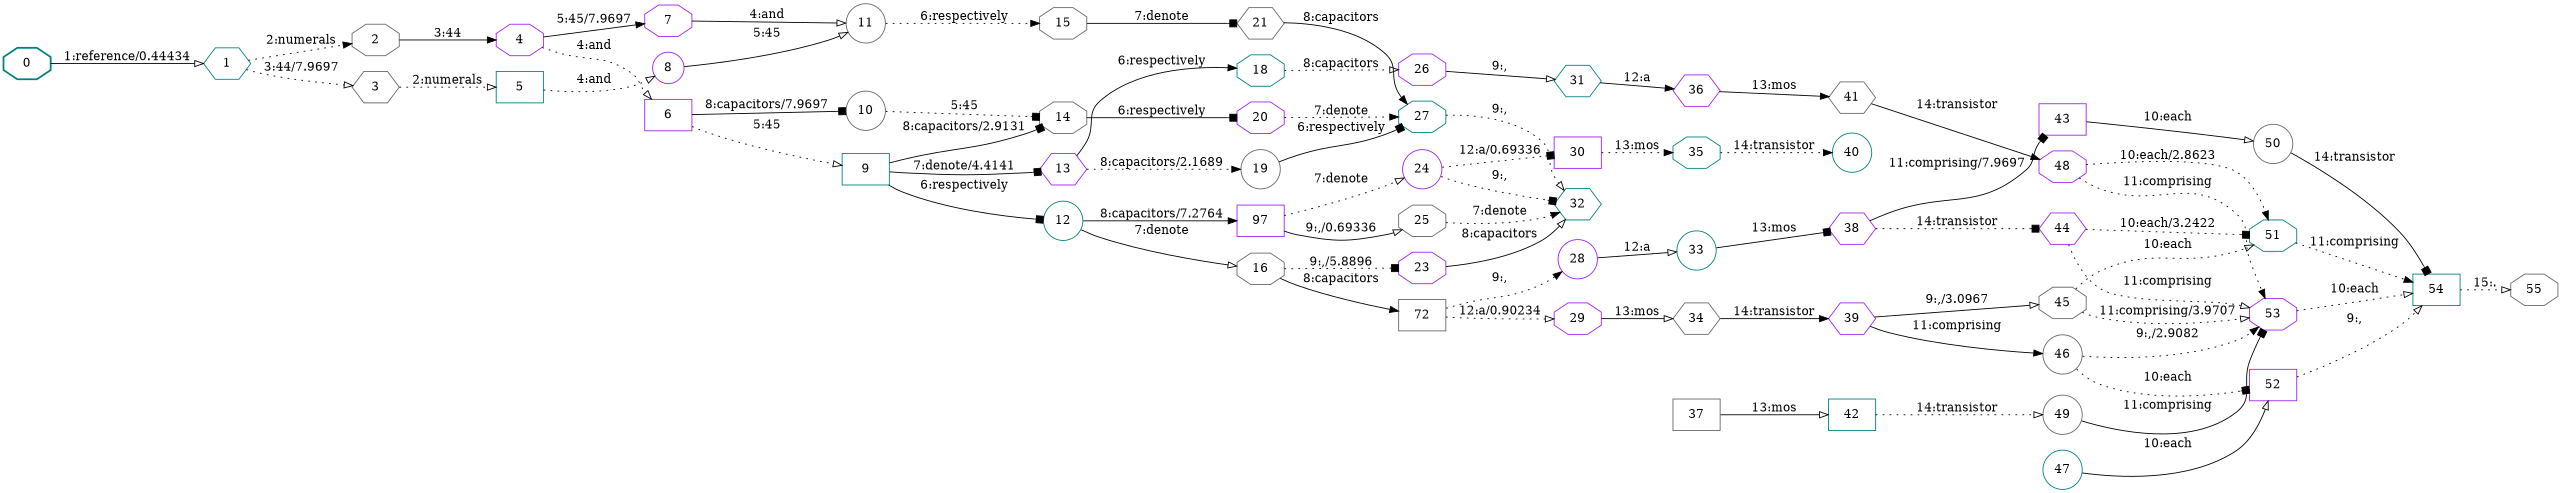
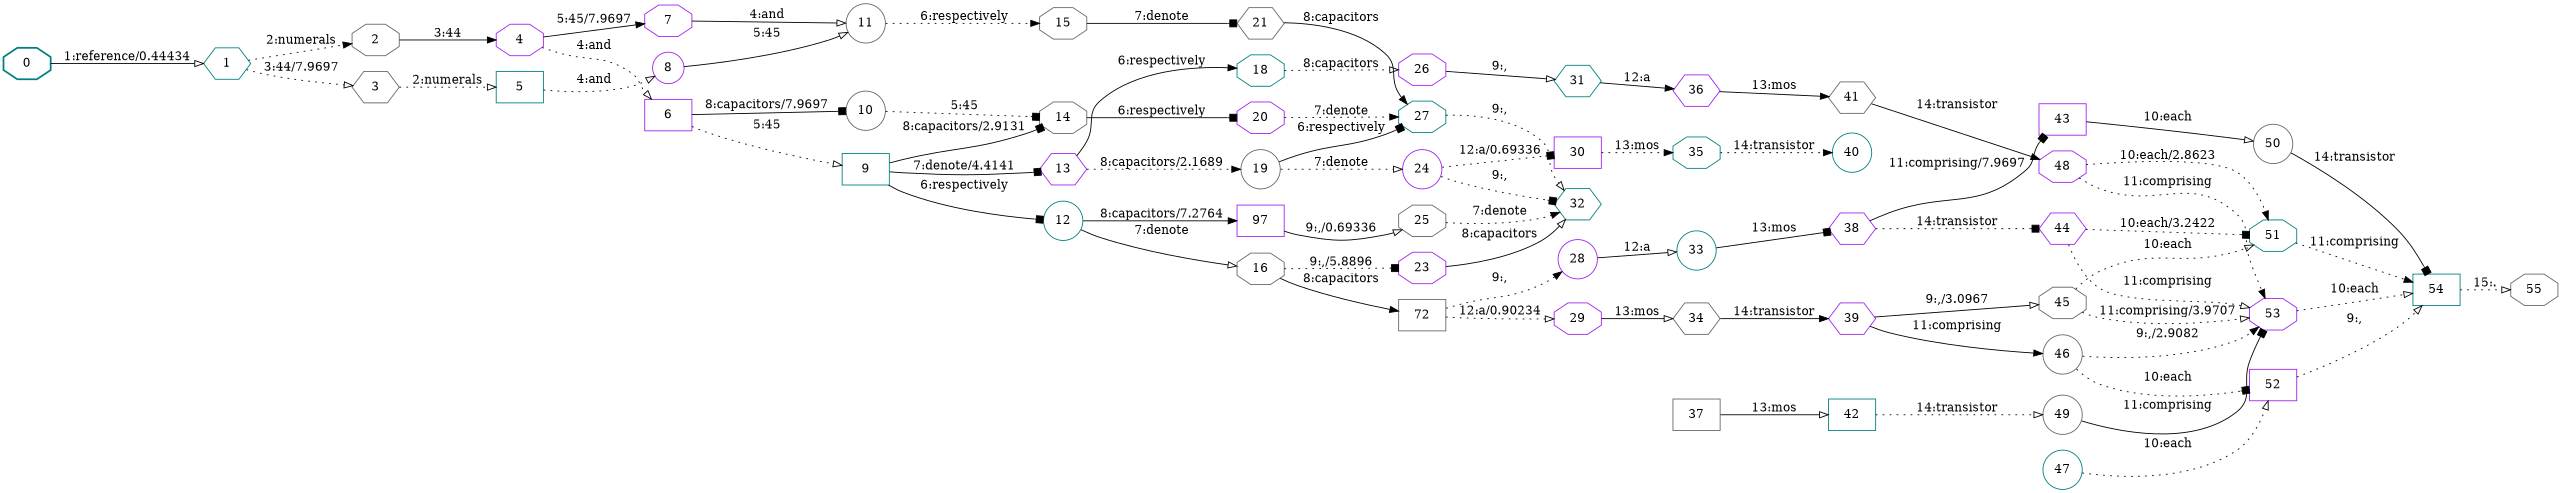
edge "97" -> "24": now "19" -> "24"
edge "47" -> "52": style solid -> dotted
